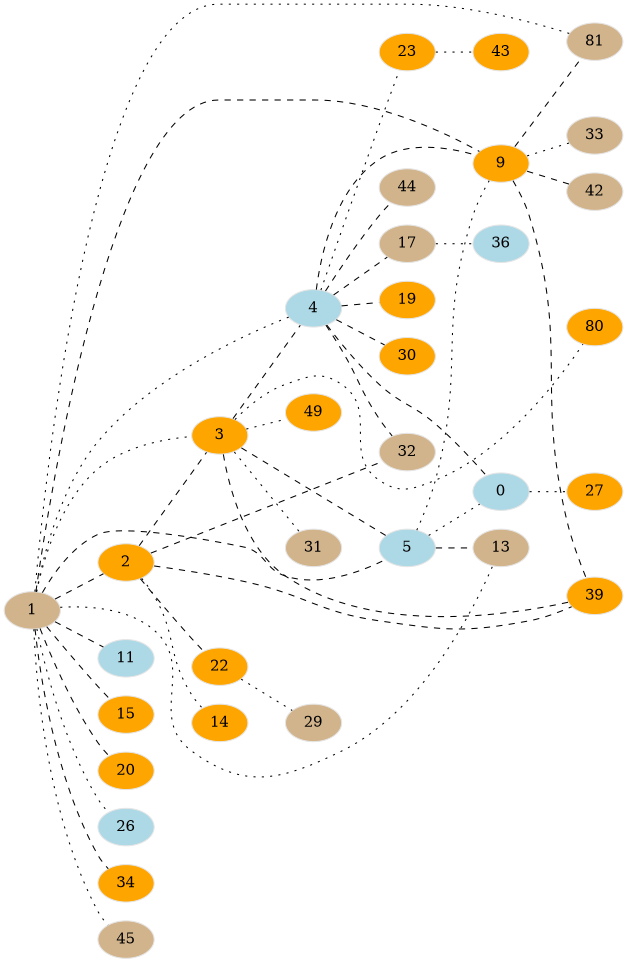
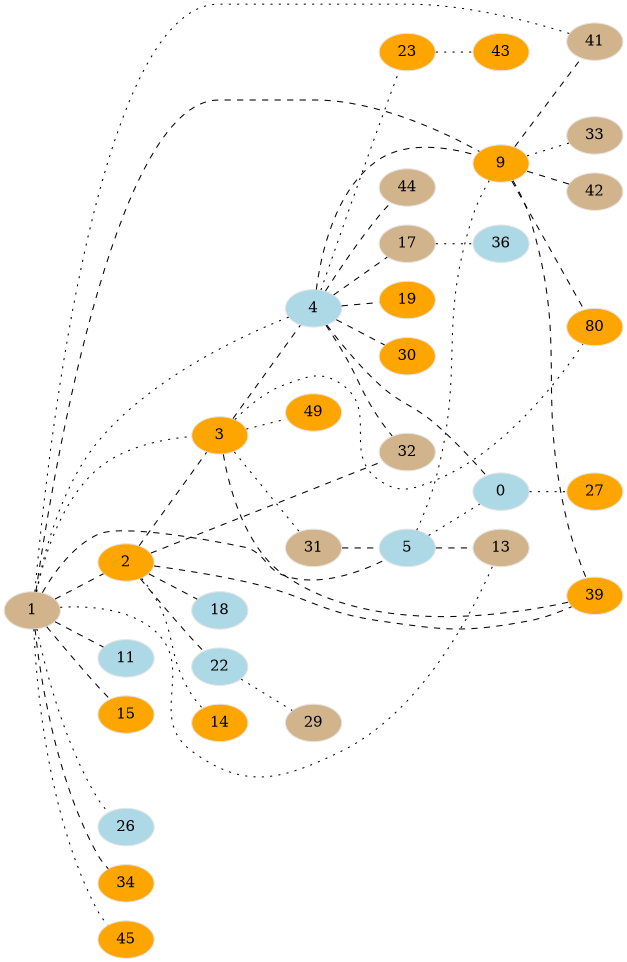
node "81": label "81" -> "41"
edge "9" -- "80": added
edge "3" -- "5": now "31" -- "5"
node "18": added
node "22": fillcolor orange -> lightblue
node "20": removed
node "45": fillcolor tan -> orange
